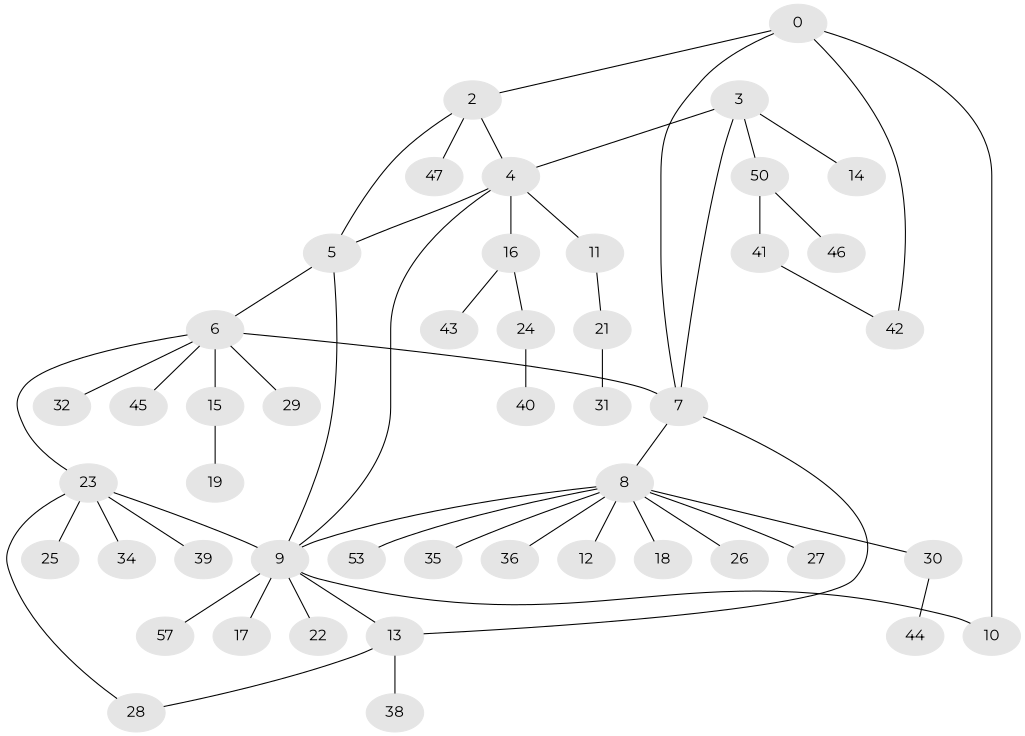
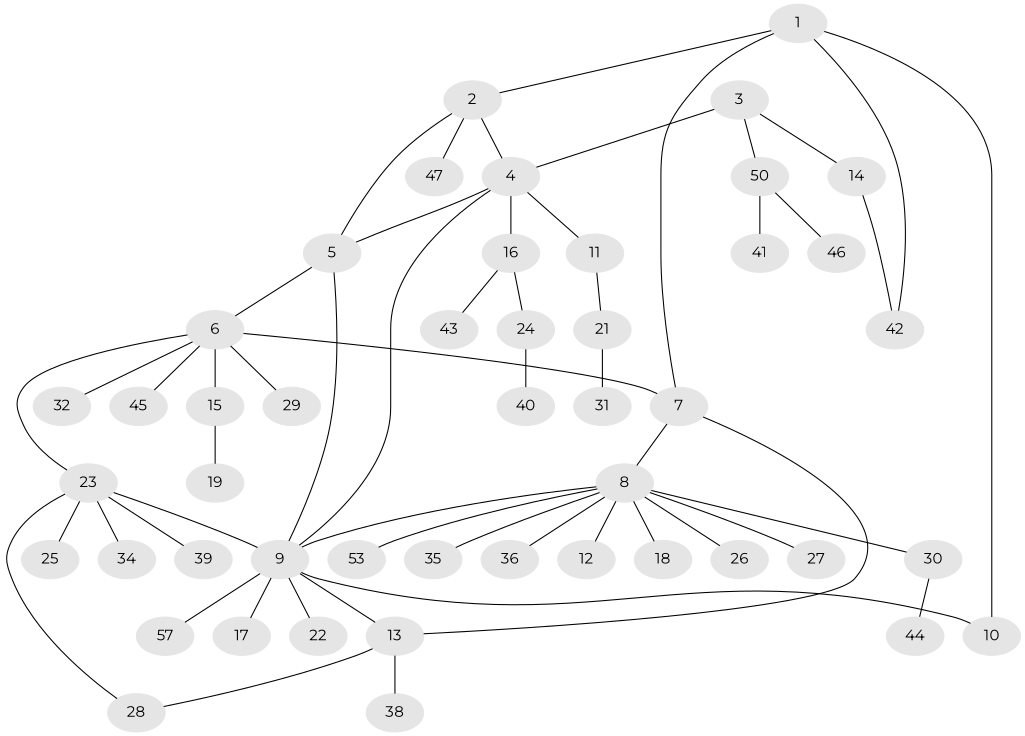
node "0": label "0" -> "1"
edge "3" -- "7": removed
edge "41" -- "42": now "14" -- "42"
